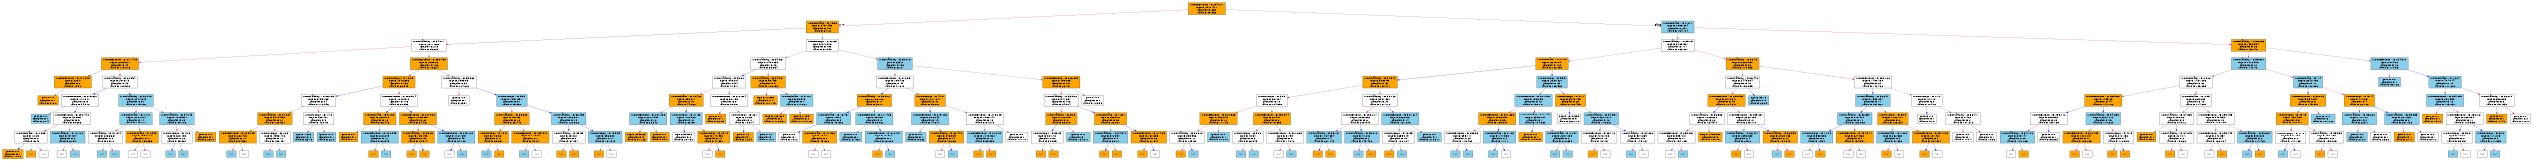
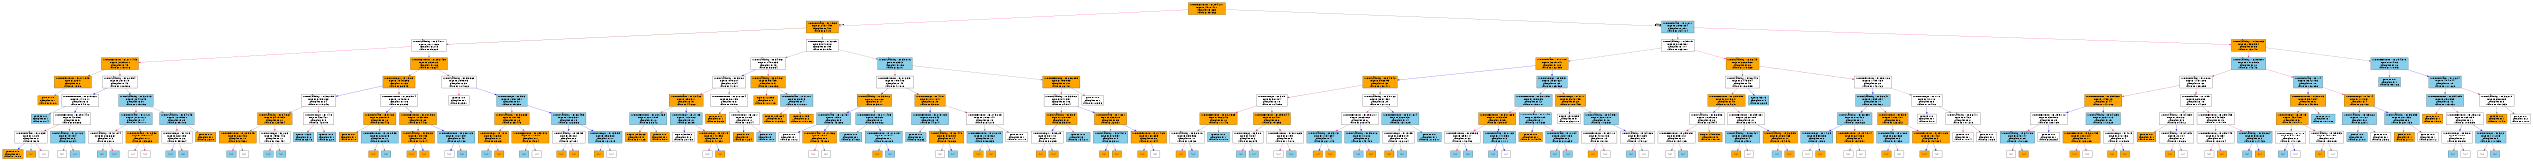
edge "WOA_Nitrate <= 16.437 mse = 193.8 samples = 9 value = 43.606" -> "WOA_Nitrate <= 21.966 mse = 150.0 samples = 8 value = 45.868": added
